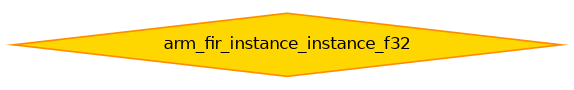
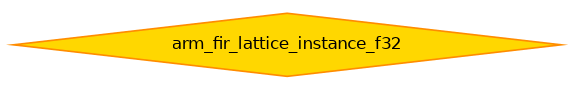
node "arm_fir_instance_instance_f32": label "arm_fir_instance_instance_f32" -> "arm_fir_lattice_instance_f32"
